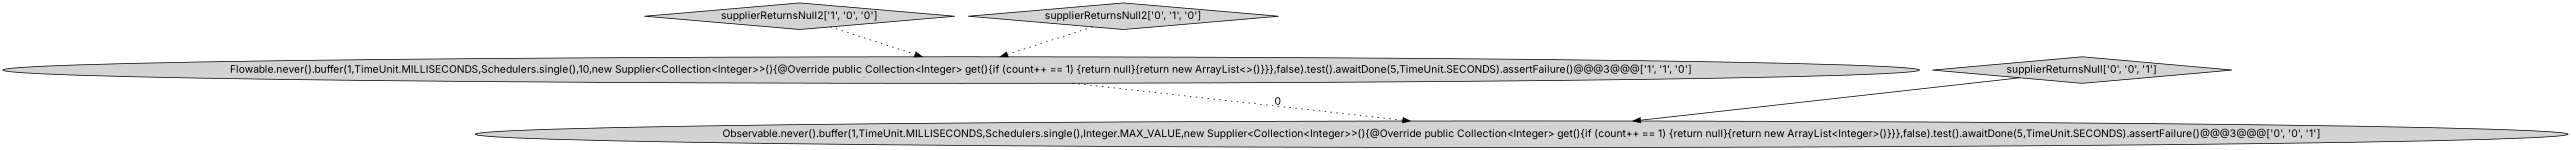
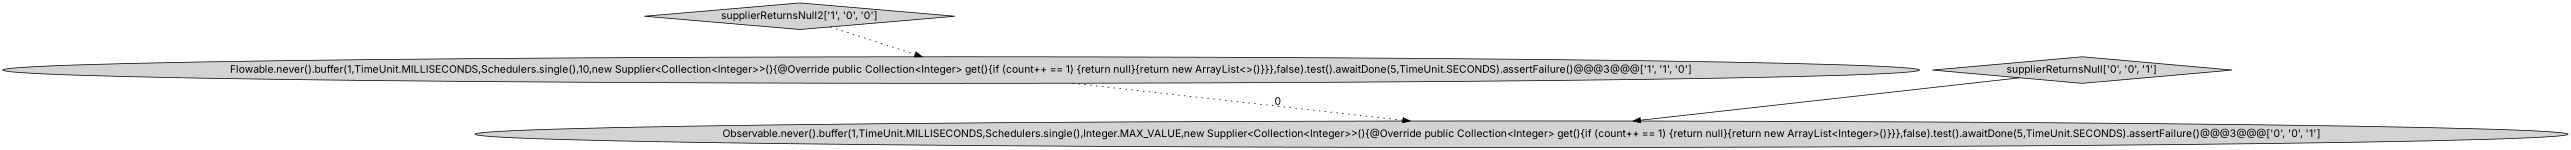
node "supplierReturnsNull2['0', '1', '0']": removed
